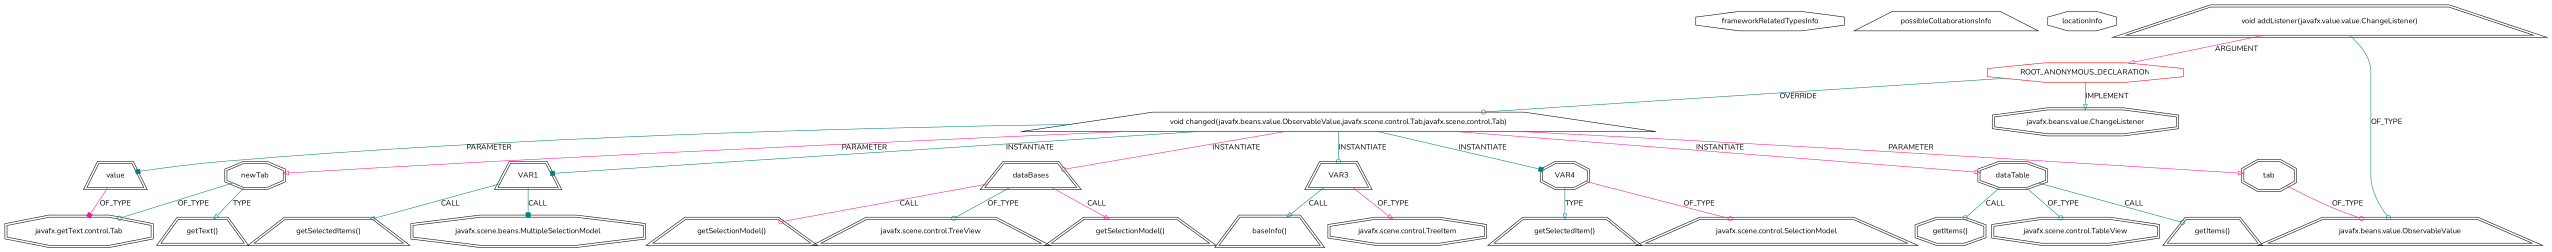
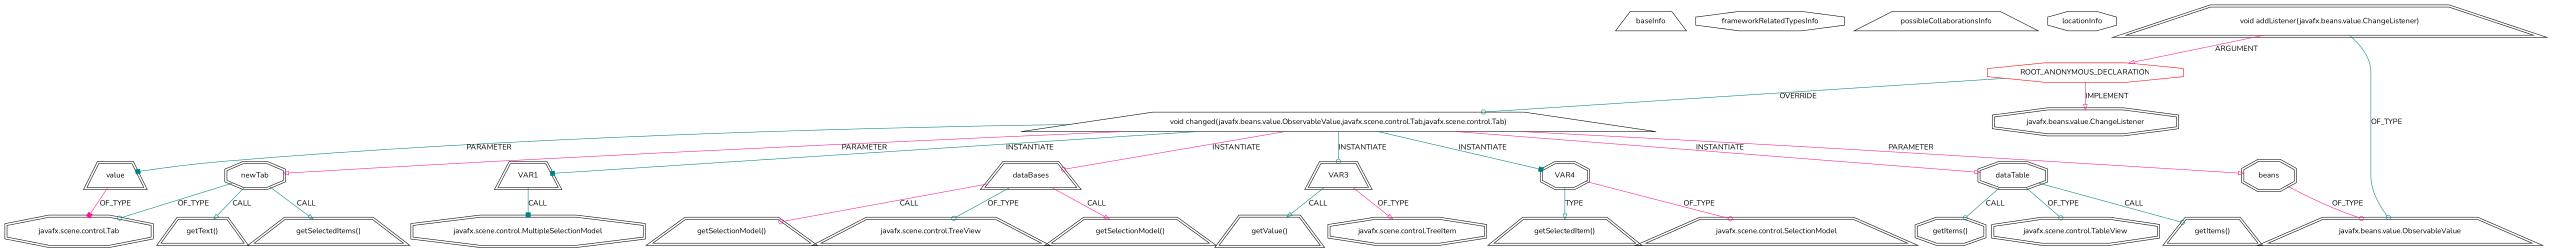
node "baseInfo": added
node "void addListener(javafx.value.value.ChangeListener)": label "void addListener(javafx.value.value.ChangeListener)" -> "void addListener(javafx.beans.value.ChangeListener)"
edge "ROOT_ANONYMOUS_DECLARATION" -> "javafx.beans.value.ChangeListener": color teal -> deeppink
node "tab": label "tab" -> "beans"
edge "VAR1" -> "getSelectedItems()": now "newTab" -> "getSelectedItems()"
edge "newTab" -> "getText()": label "TYPE" -> "CALL"
node "javafx.getText.control.Tab": label "javafx.getText.control.Tab" -> "javafx.scene.control.Tab"
node "javafx.scene.beans.MultipleSelectionModel": label "javafx.scene.beans.MultipleSelectionModel" -> "javafx.scene.control.MultipleSelectionModel"
node "baseInfo()": label "baseInfo()" -> "getValue()"
